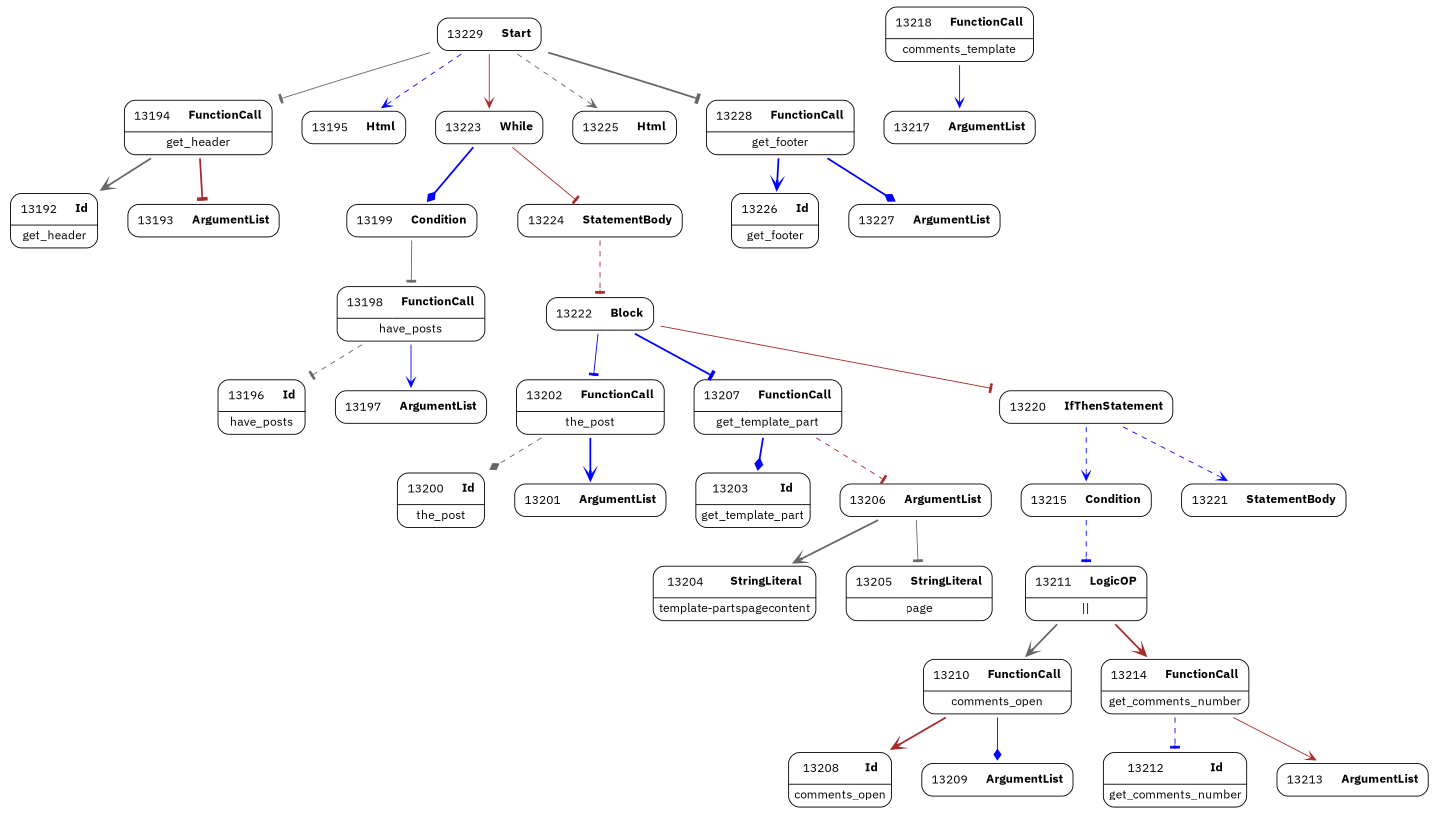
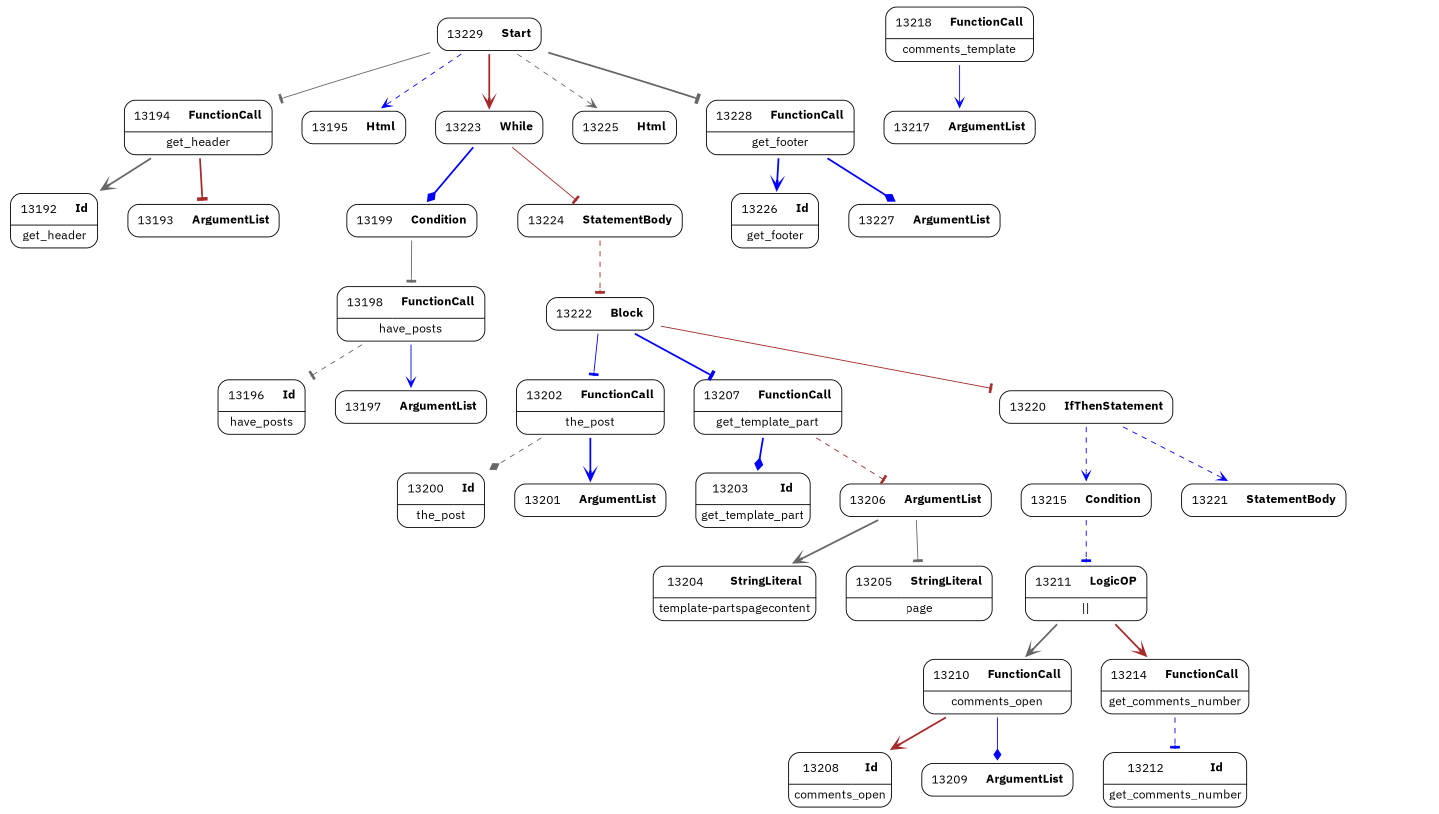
edge "13229" -> "13223": style solid -> bold
node "13213": removed
